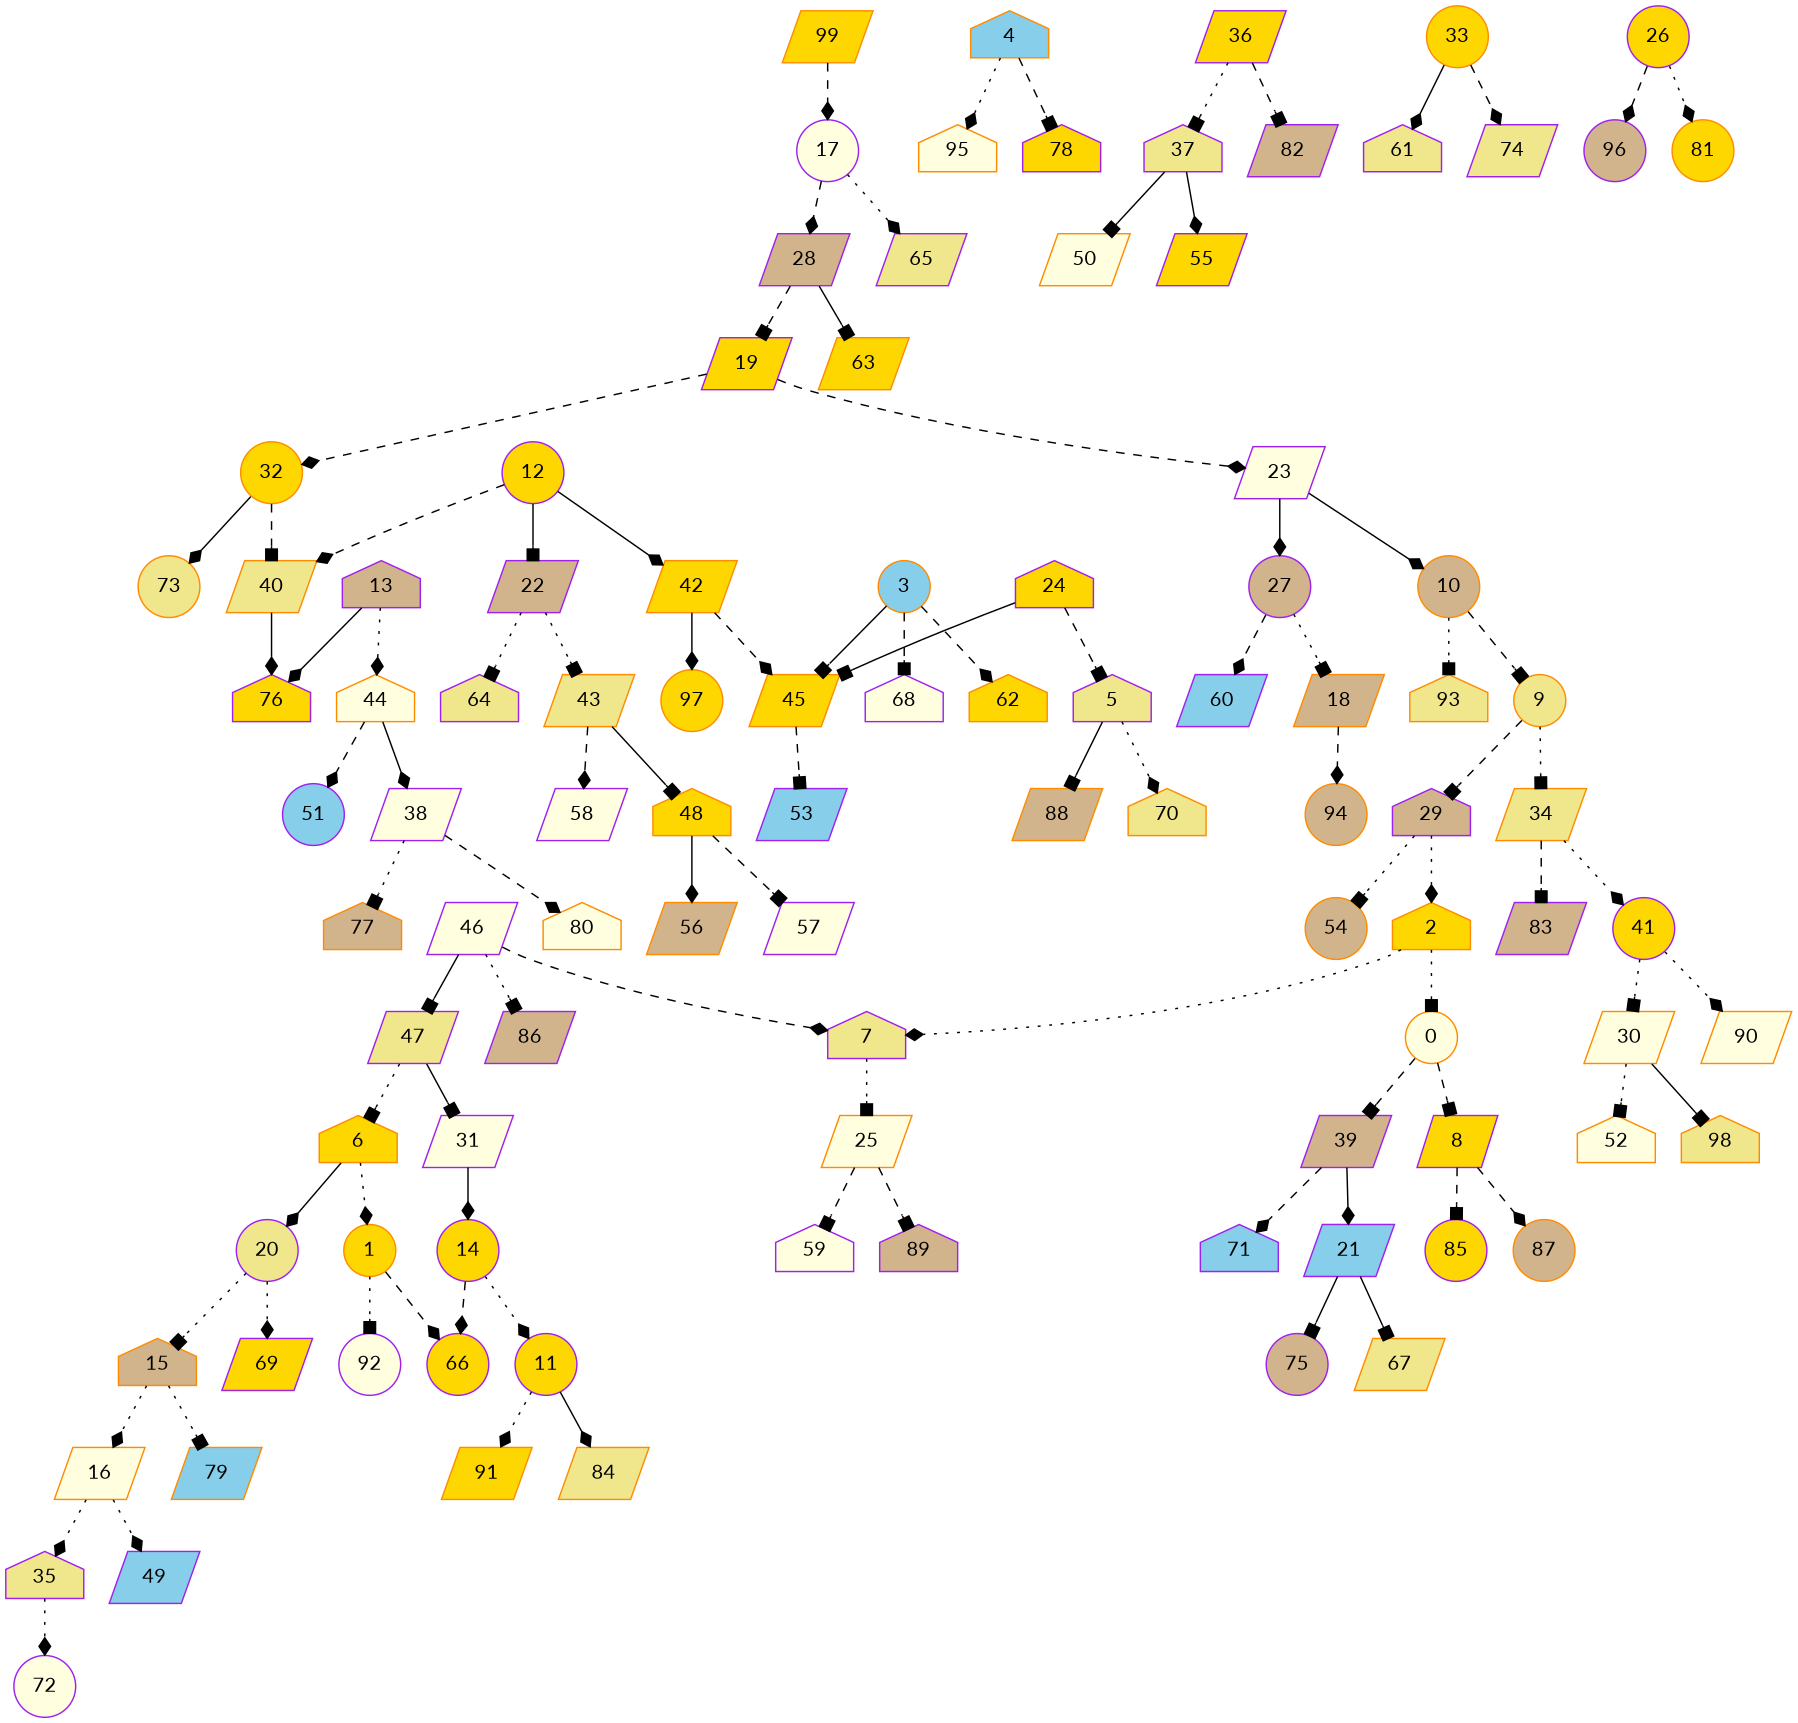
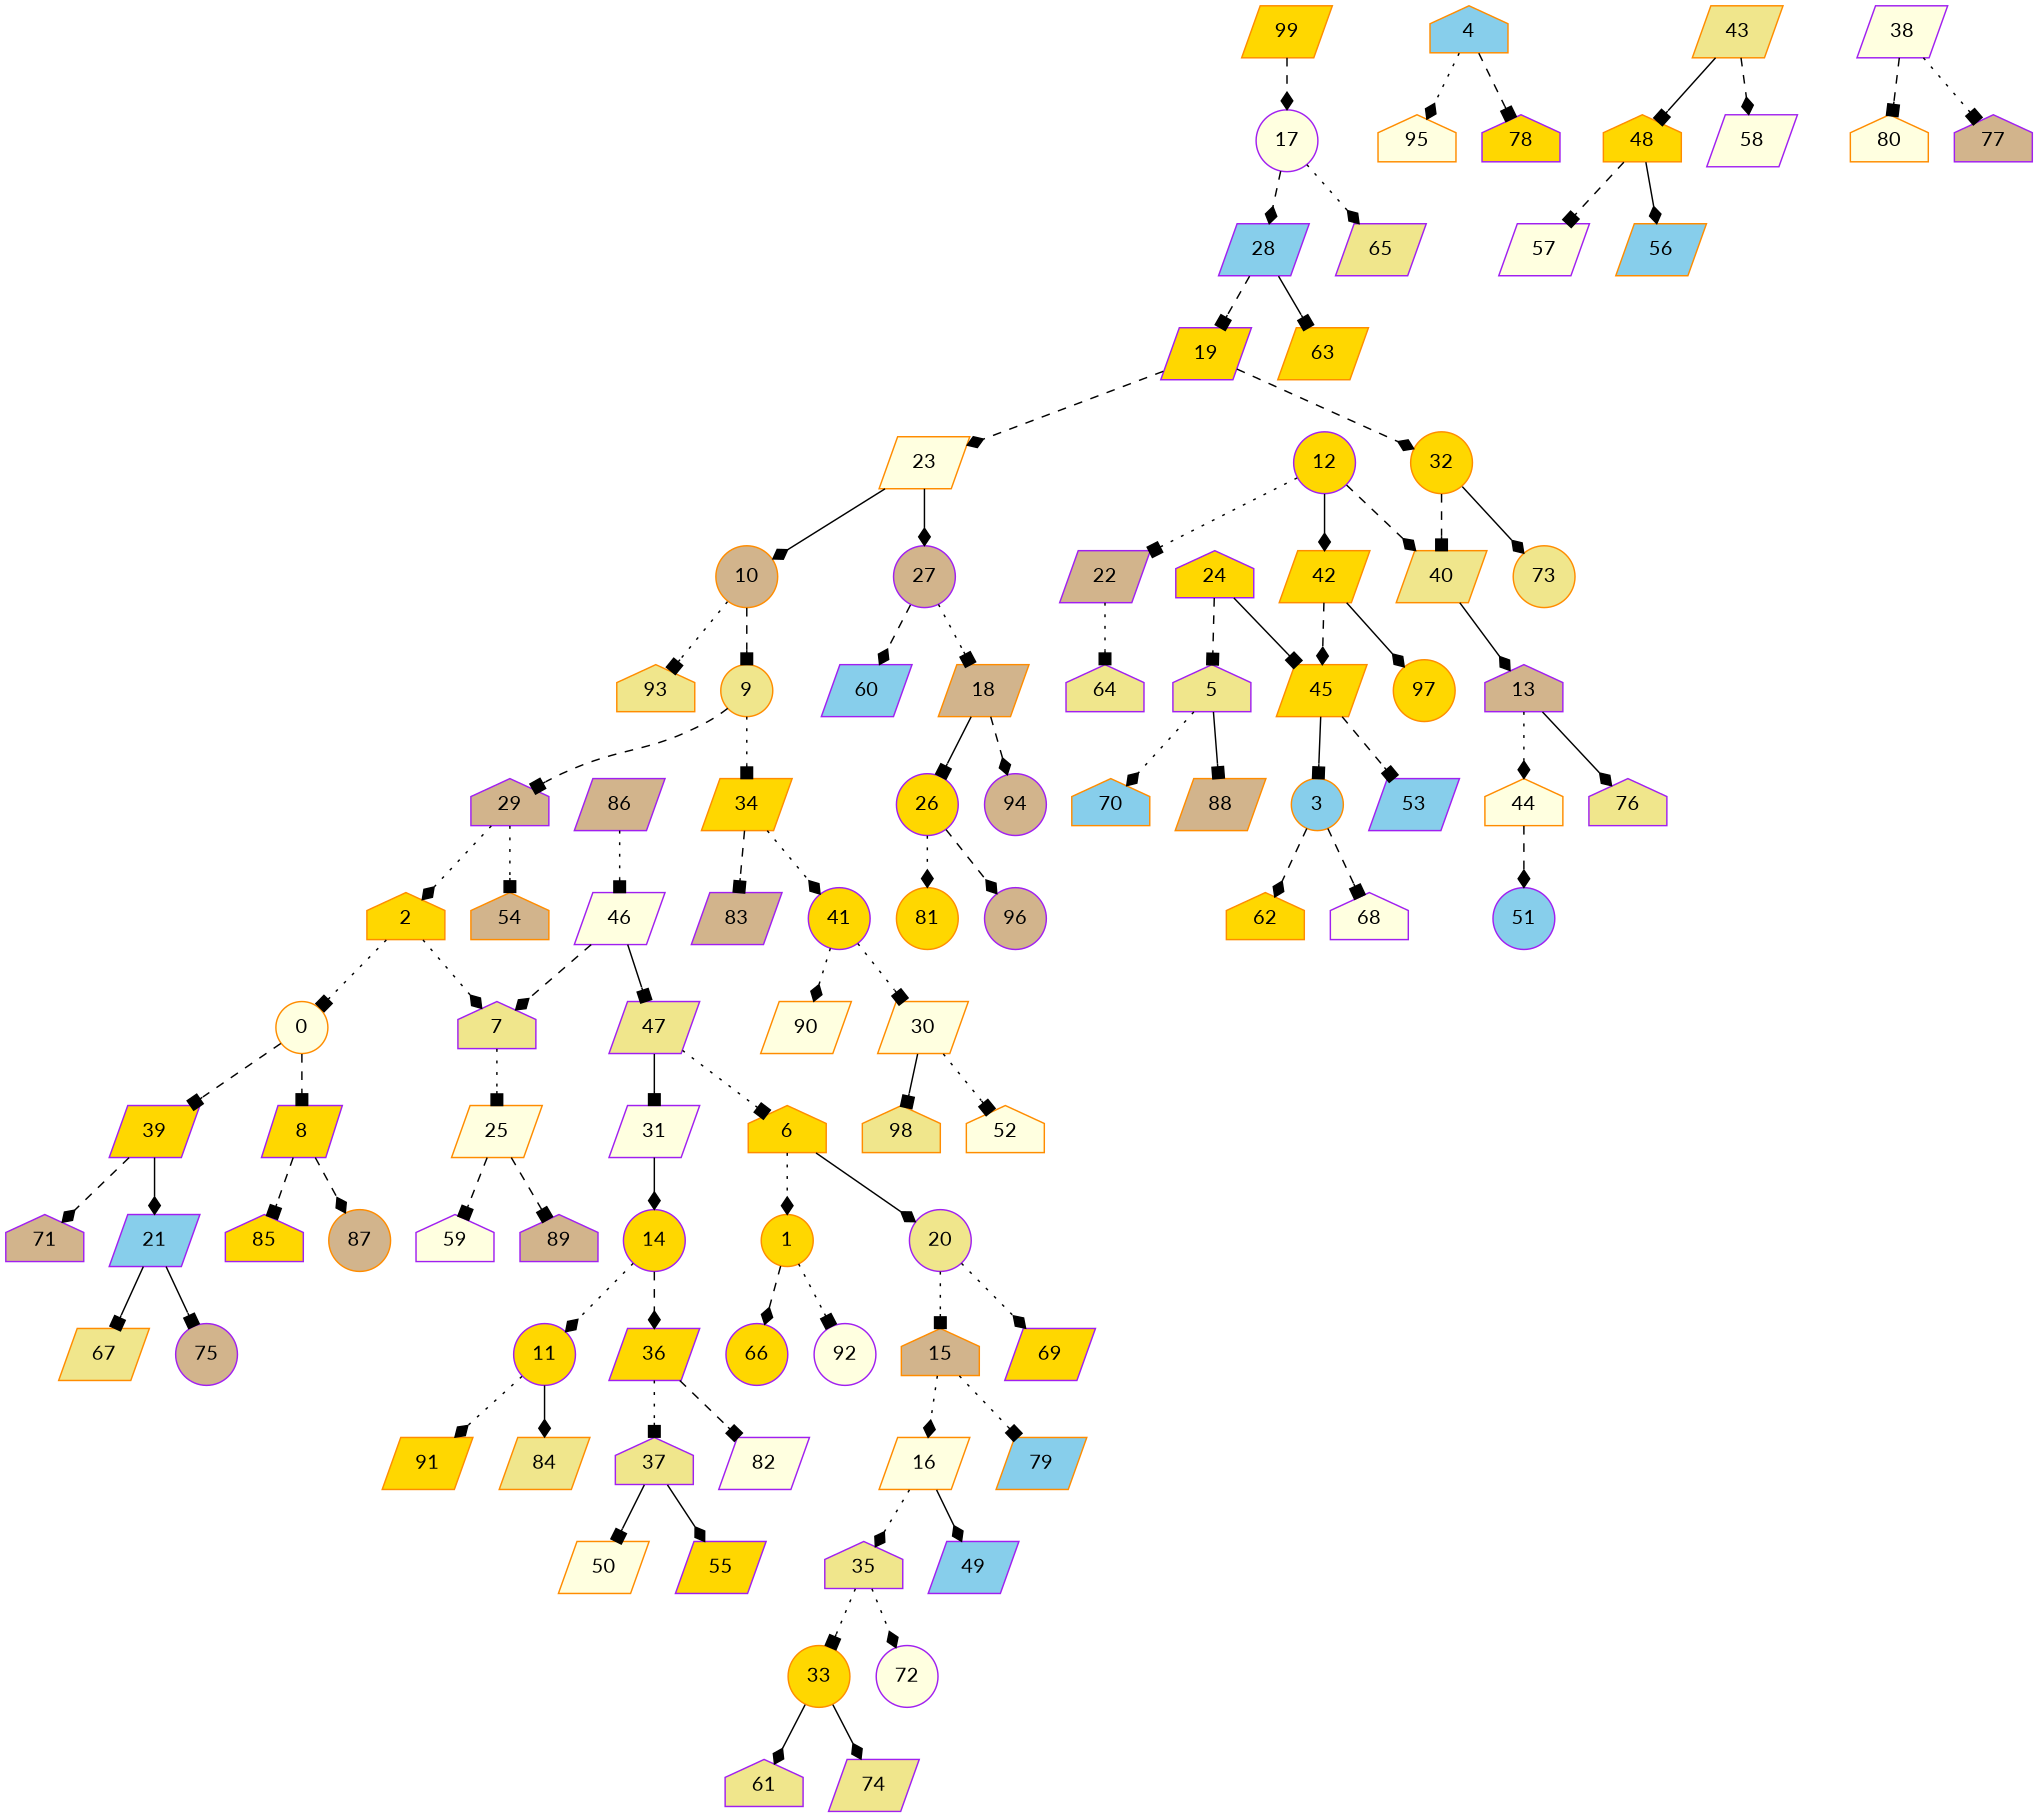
edge "33" -> "74": style dashed -> solid
node "82": fillcolor tan -> lightyellow
node "28": fillcolor tan -> skyblue
node "23": color purple -> darkorange
edge "12" -> "22": style solid -> dotted
edge "40" -> "76": now "40" -> "13"
edge "3" -> "45": reversed
edge "22" -> "43": removed
node "76": fillcolor gold -> khaki
edge "18" -> "26": added
edge "44" -> "38": removed
node "70": fillcolor khaki -> skyblue
node "94": color darkorange -> purple
node "34": fillcolor khaki -> gold
edge "38" -> "80": arrowhead diamond -> box
node "77": color darkorange -> purple
node "56": fillcolor tan -> skyblue
node "54": shape circle -> house
edge "46" -> "86": reversed
node "39": fillcolor tan -> gold
node "71": fillcolor skyblue -> tan
node "85": shape circle -> house
edge "14" -> "66": now "14" -> "36"
edge "16" -> "49": style dotted -> solid
edge "35" -> "33": added
